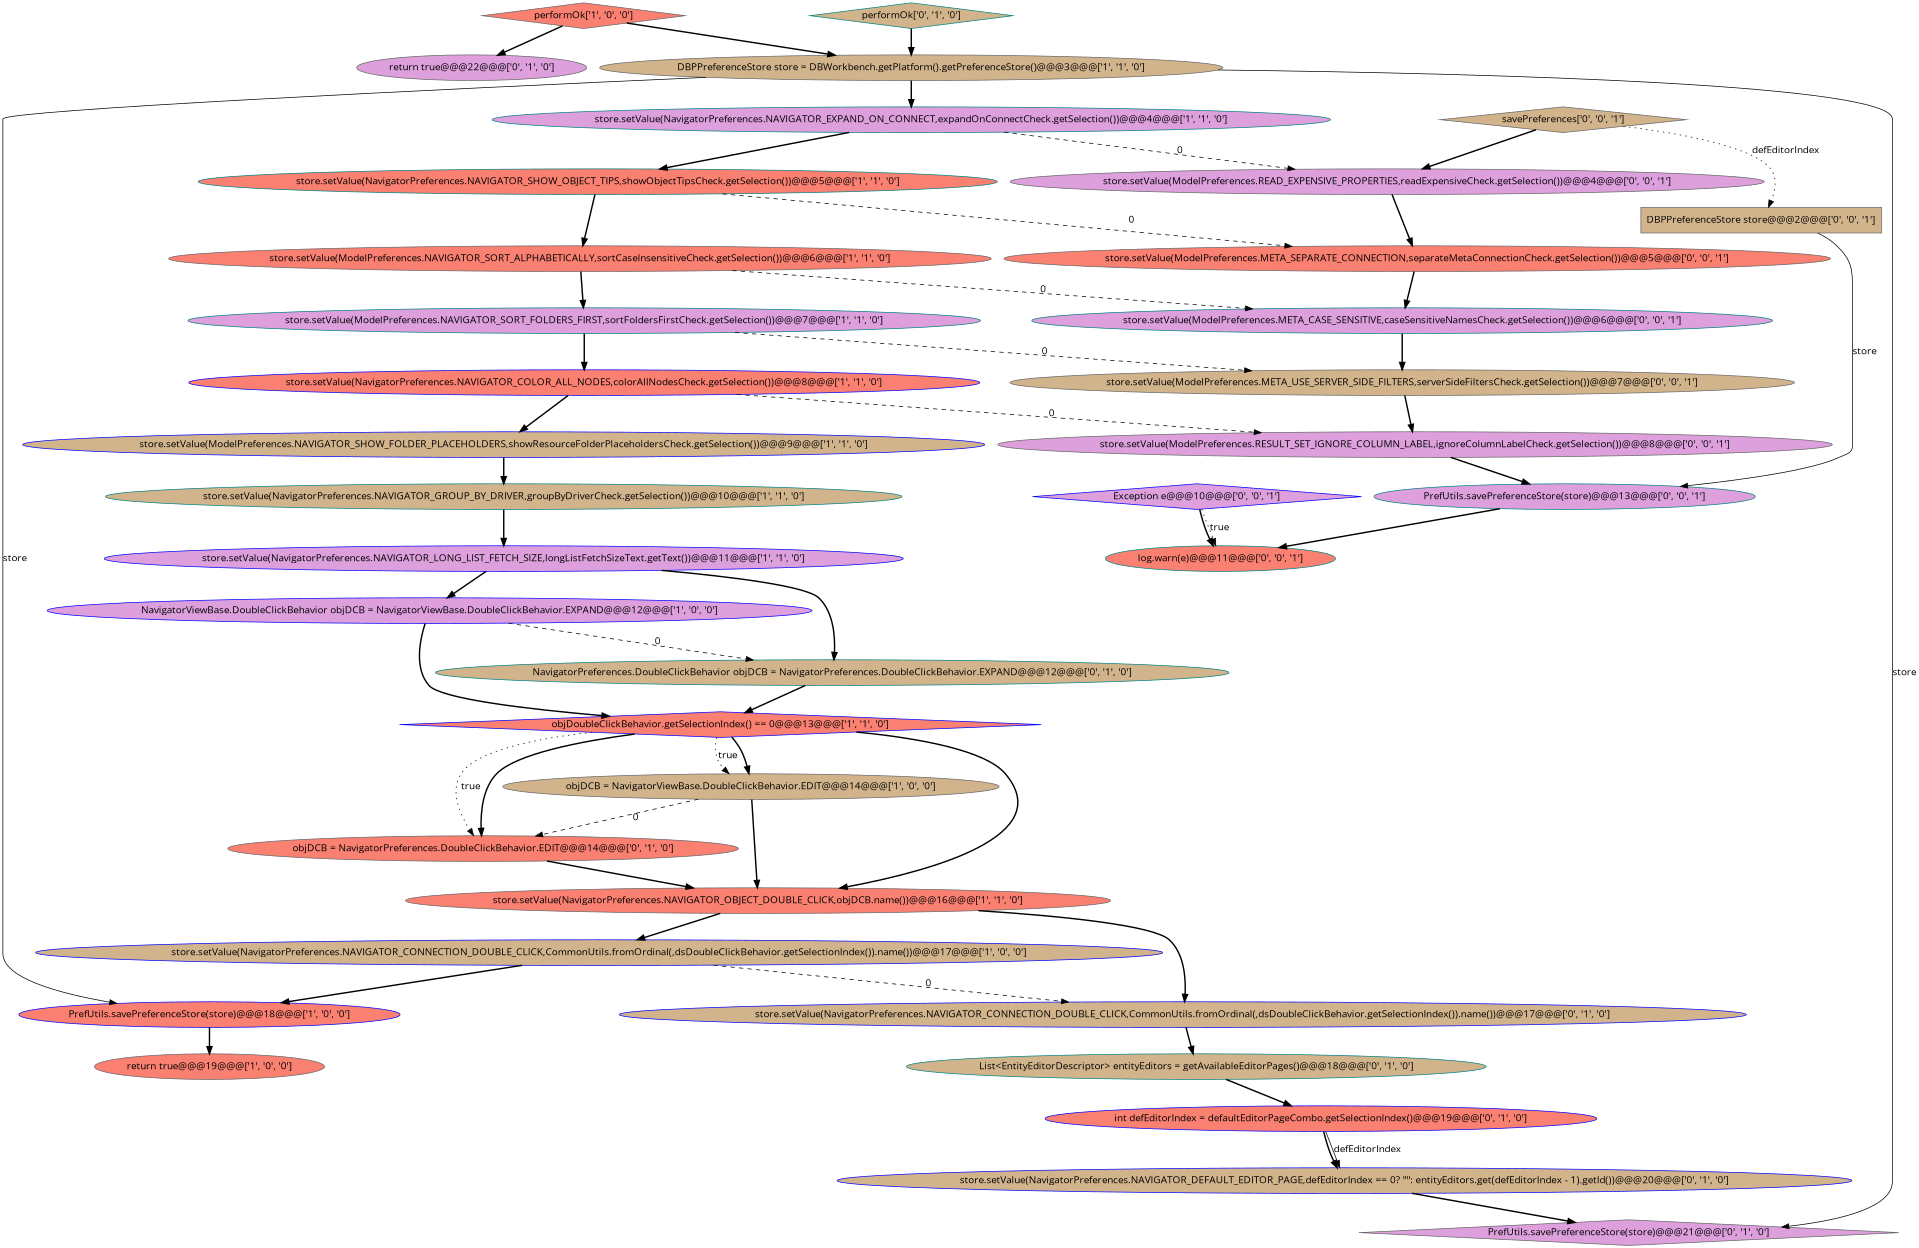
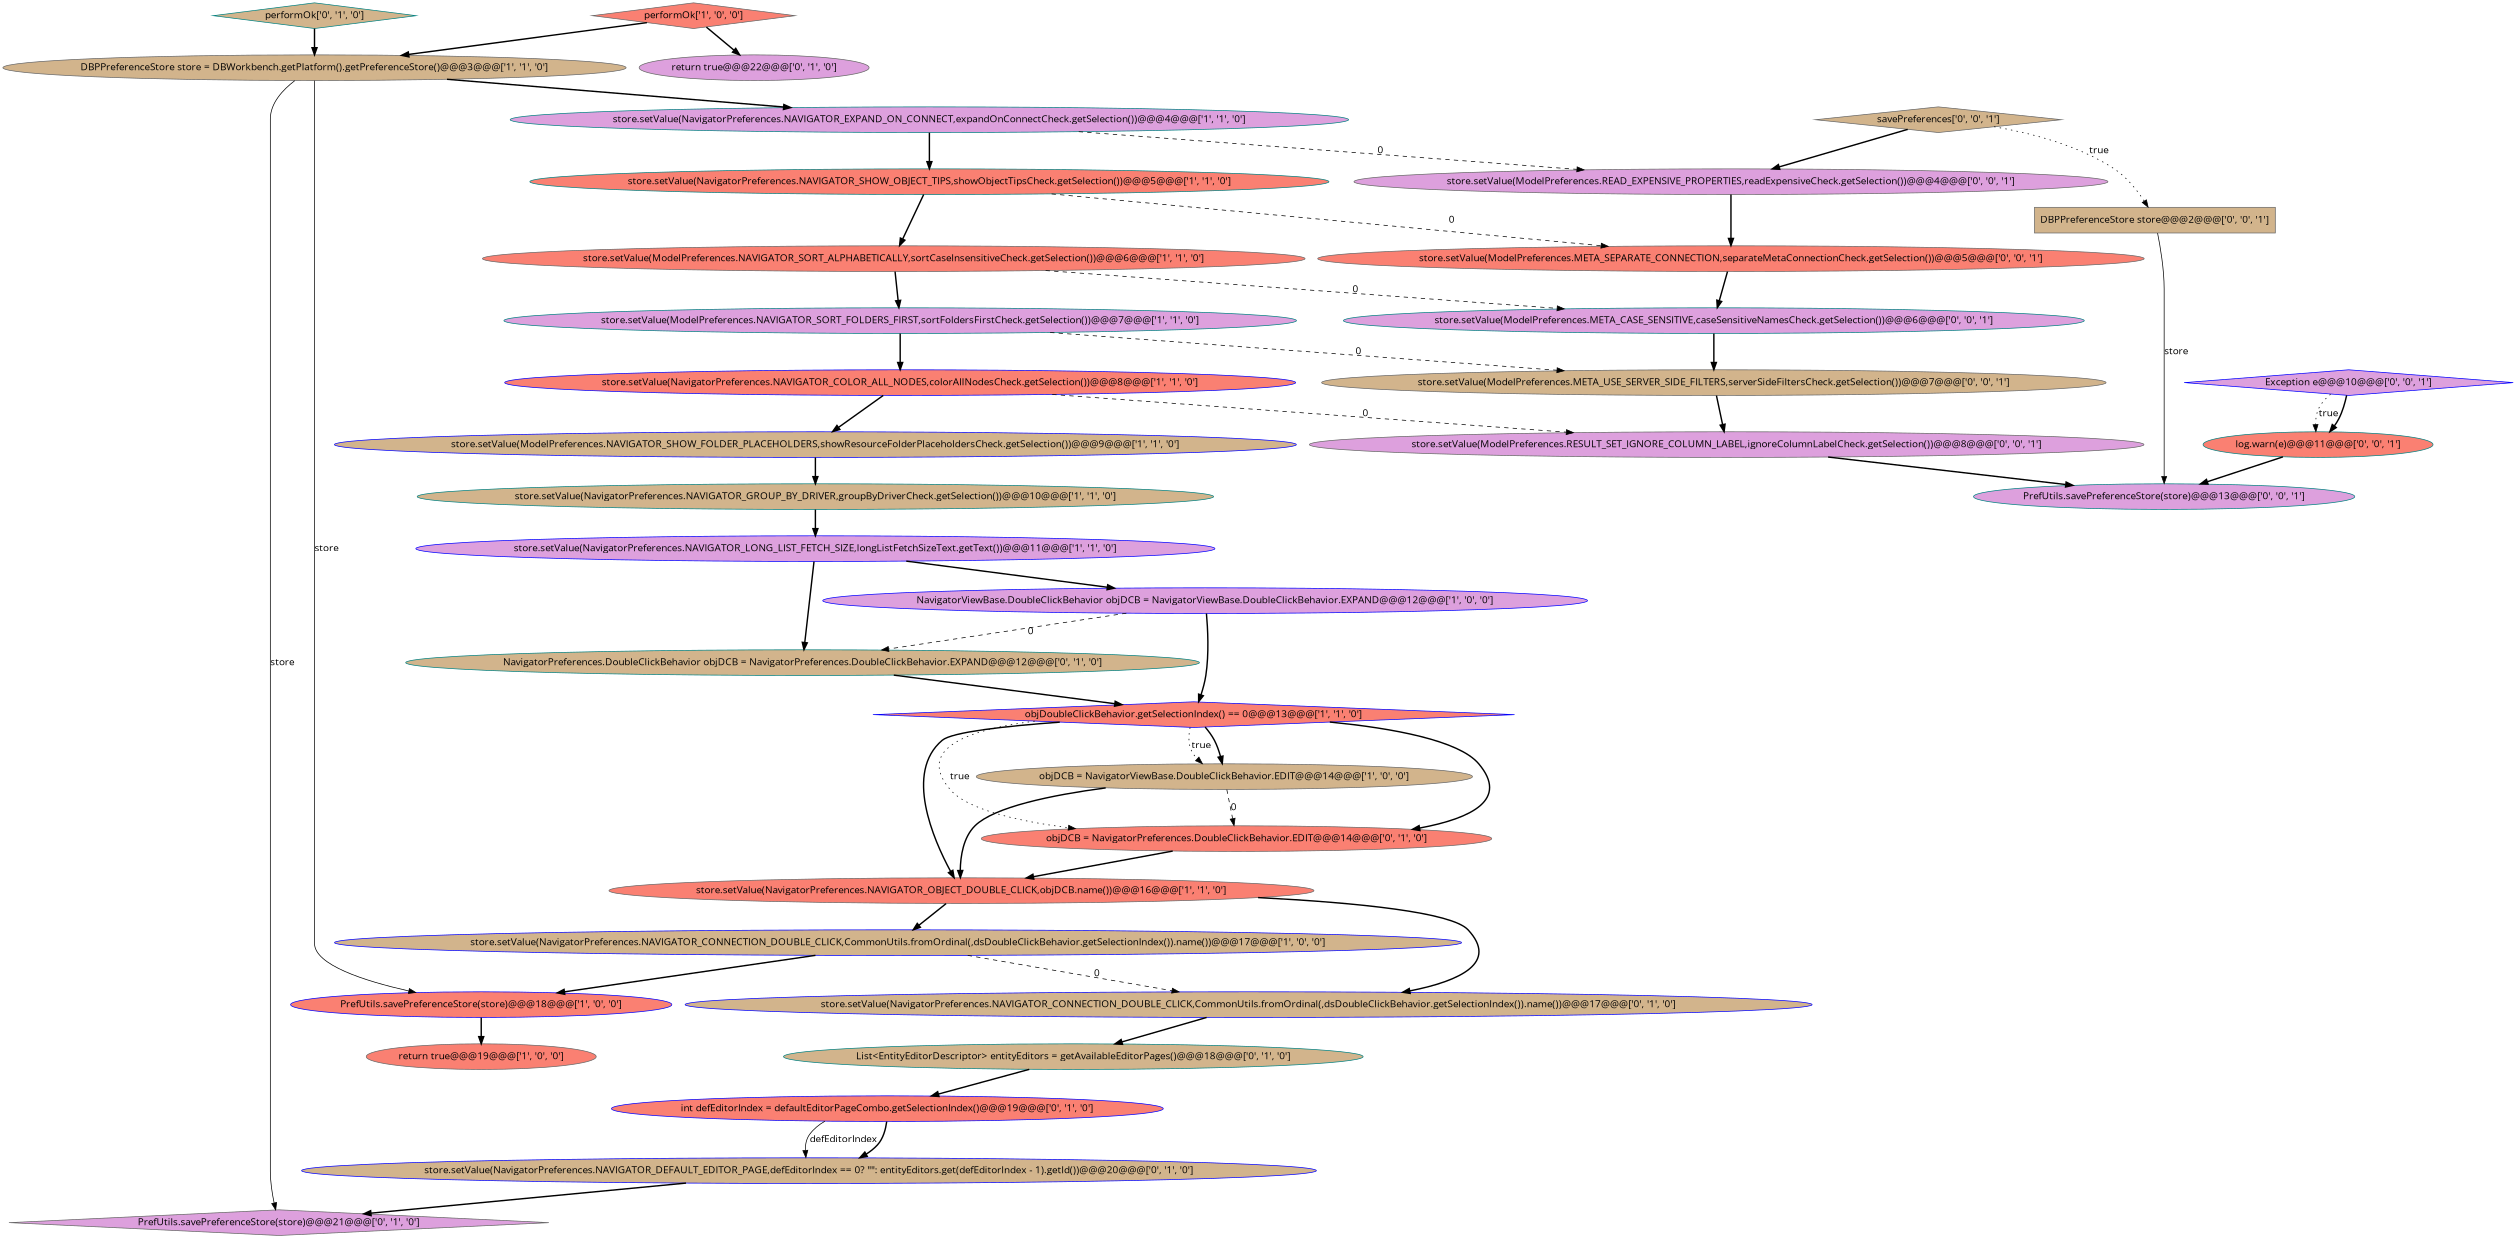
edge "savePreferences['0', '0', '1']" -> "DBPPreferenceStore store@@@2@@@['0', '0', '1']": label "defEditorIndex" -> "true"
edge "PrefUtils.savePreferenceStore(store)@@@13@@@['0', '0', '1']" -> "log.warn(e)@@@11@@@['0', '0', '1']": reversed
